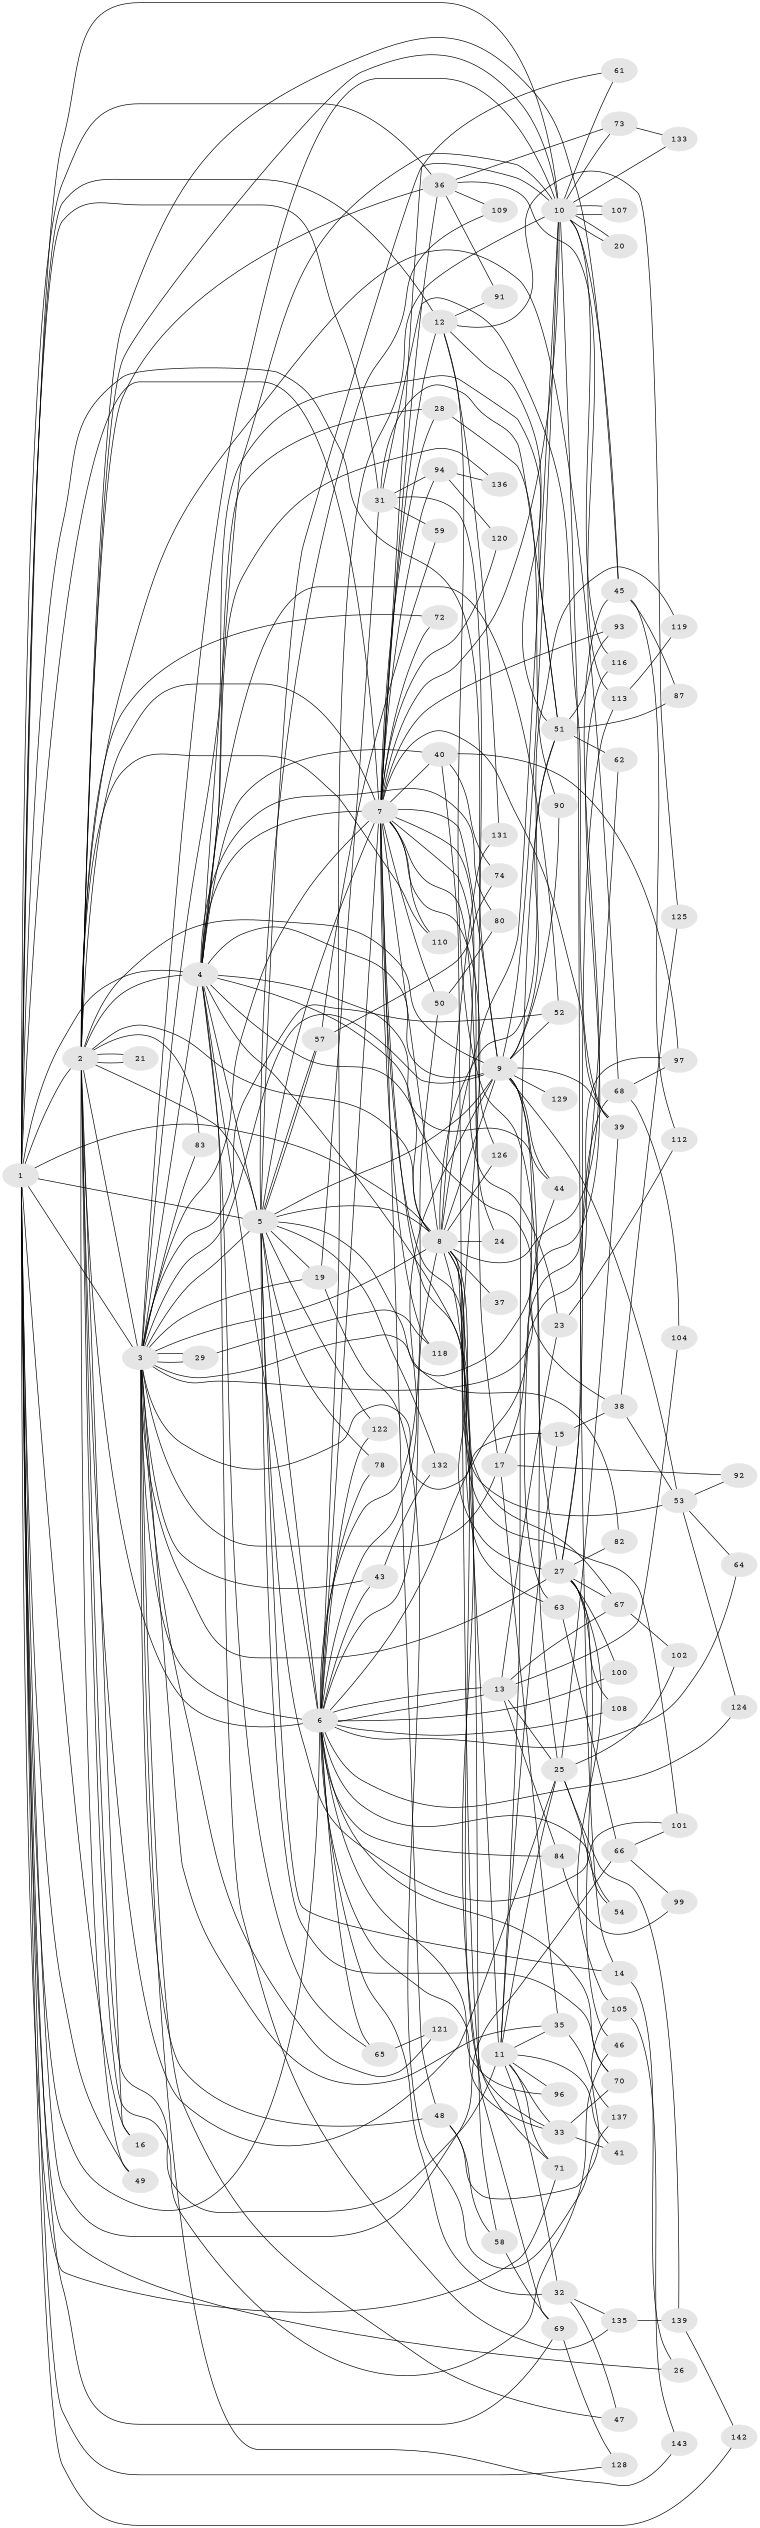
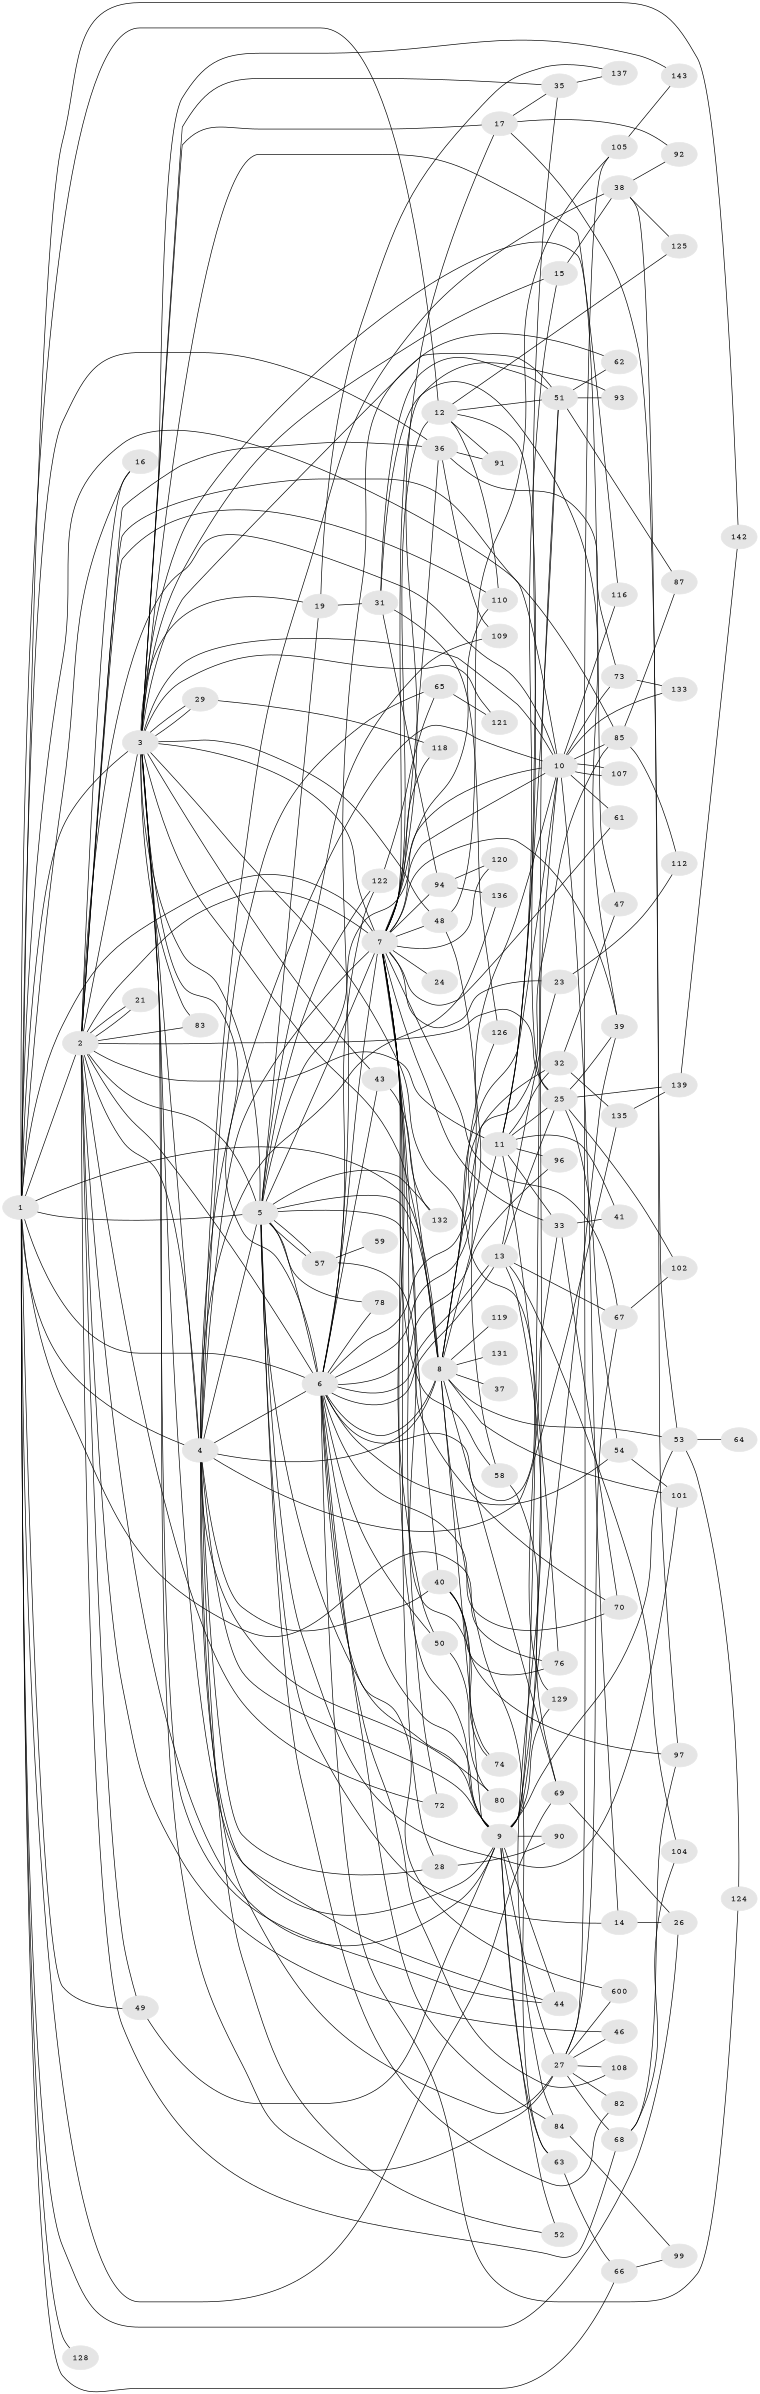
edge "31" -- "1": removed
node "20": removed
edge "9" -- "1": now "9" -- "49"
edge "31" -- "59": removed
edge "12" -- "131": now "12" -- "110"
node "45": label "45" -> "85"
node "113": removed
edge "2" -- "8": removed
edge "52" -- "3": now "129" -- "3"
edge "8" -- "24": removed
edge "92" -- "53": now "92" -- "38"
node "100": label "100" -> "600"
edge "64" -- "6": removed
edge "101" -- "66": now "101" -- "54"
edge "6" -- "65": now "122" -- "65"
node "71": label "71" -> "76"
edge "69" -- "128": now "69" -- "26"
